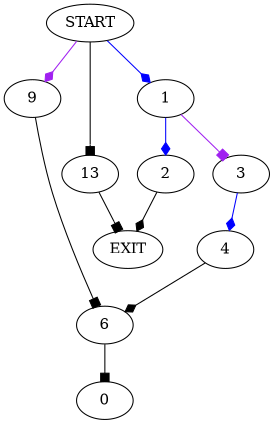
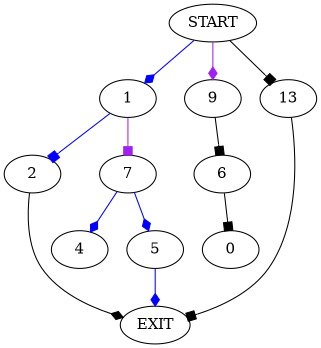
edge "1" -> "2": arrowhead diamond -> box
node "3": label "3" -> "7"
node "5": added
edge "4" -> "6": removed
